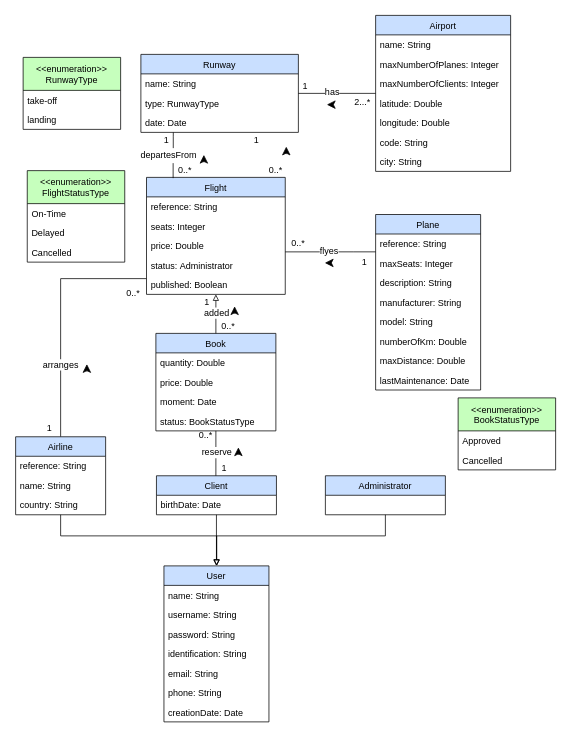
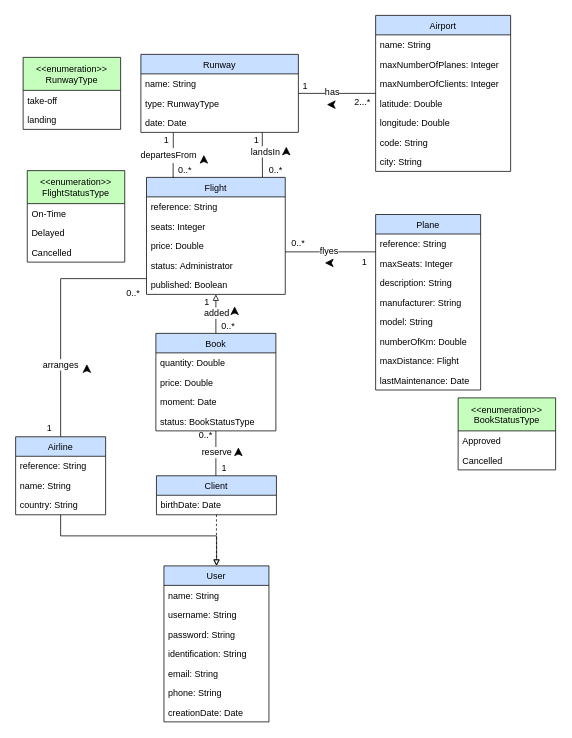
edge "date: Date" -- "Flight": added, label "landsIn"
node "maxDistance: Double": label "maxDistance: Double" -> "maxDistance: Flight"
node "Administrator": removed
edge "Client" -> "User": style solid -> dashed
edge "Administrator" -> "User": removed
